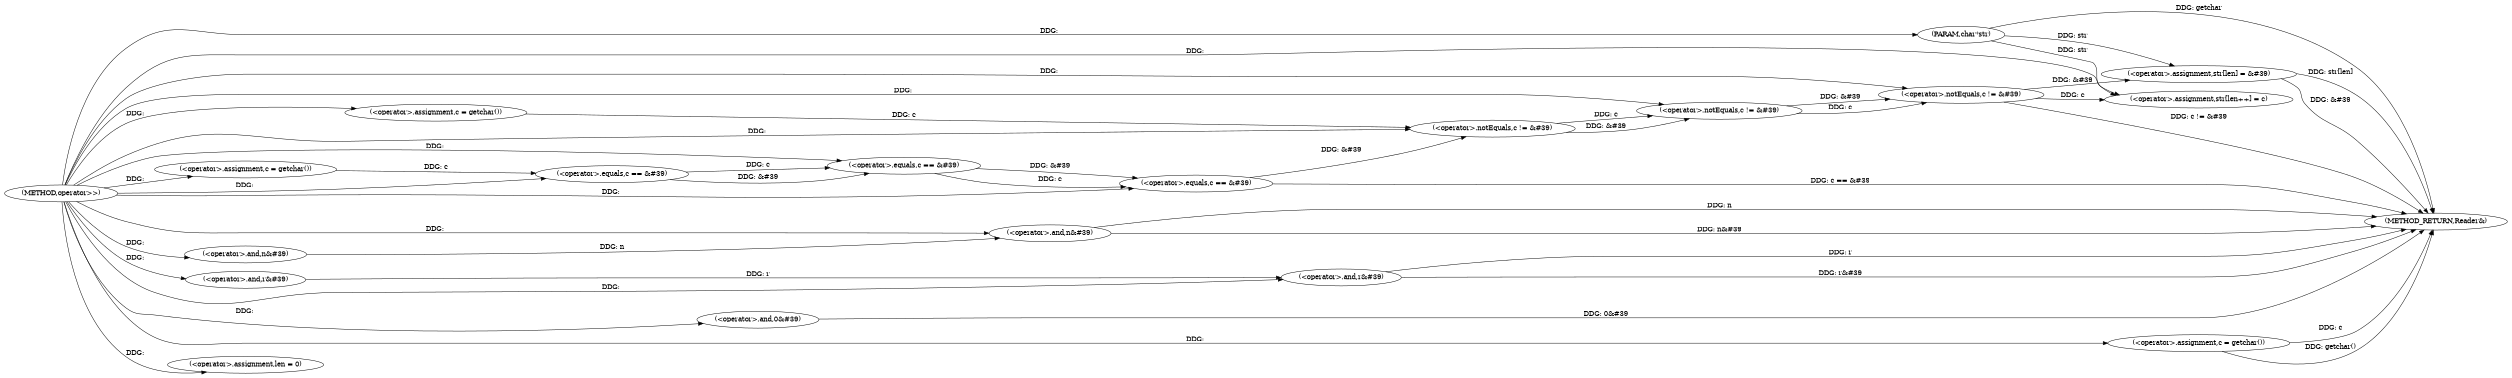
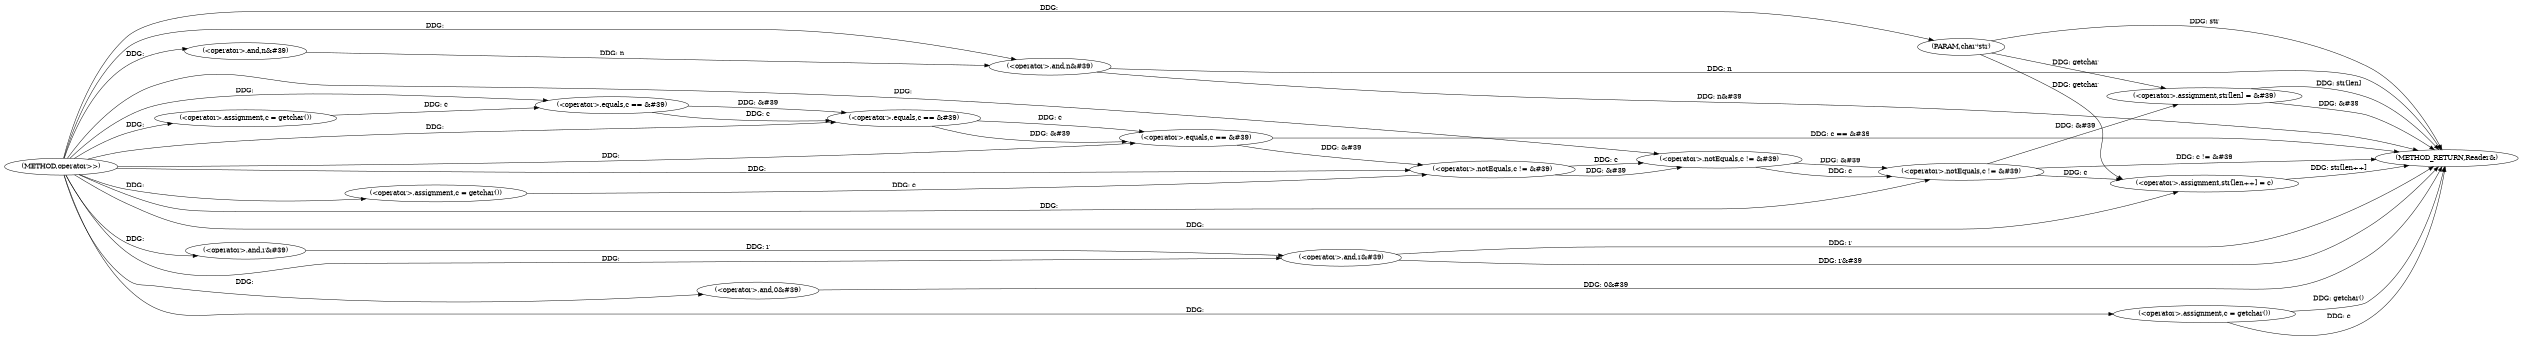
edge "(PARAM,char*str)" -> "(METHOD_RETURN,Reader&)": label "DDG: getchar" -> "DDG: str"
edge "(PARAM,char*str)" -> "(<operator>.assignment,str[len] = &#39)": label "DDG: str" -> "DDG: getchar"
edge "(PARAM,char*str)" -> "(<operator>.assignment,str[len++] = c)": label "DDG: str" -> "DDG: getchar"
edge "(<operator>.assignment,str[len++] = c)" -> "(METHOD_RETURN,Reader&)": added, label "DDG: str[len++]"
node "(<operator>.assignment,len = 0)": removed
